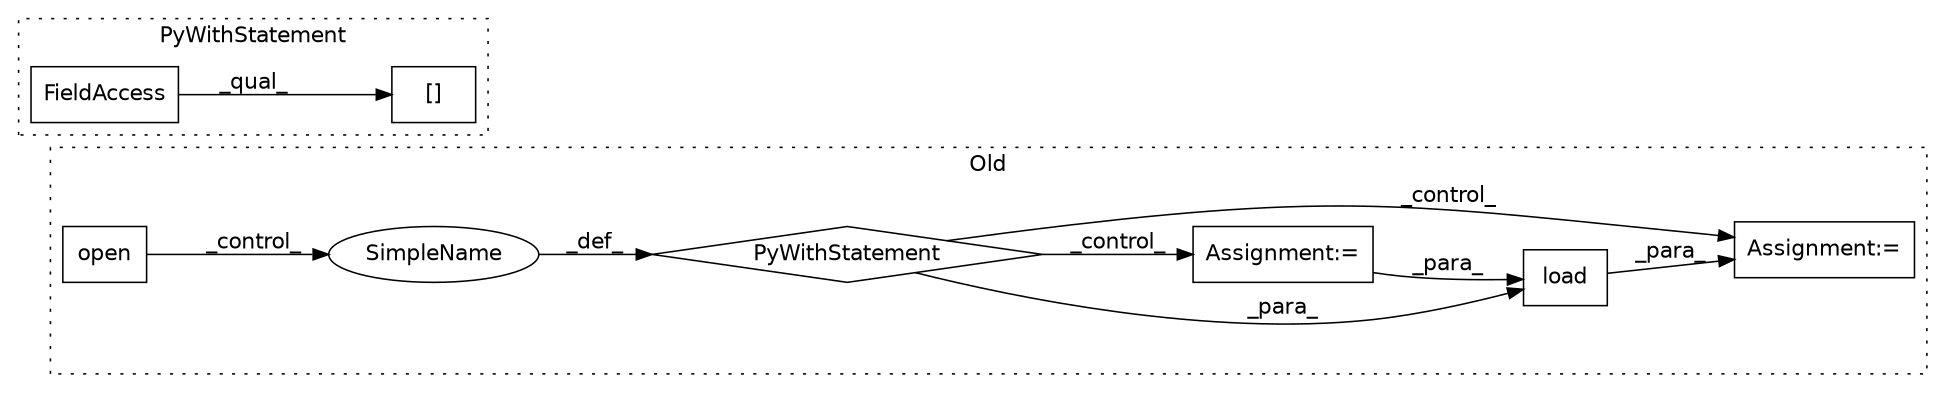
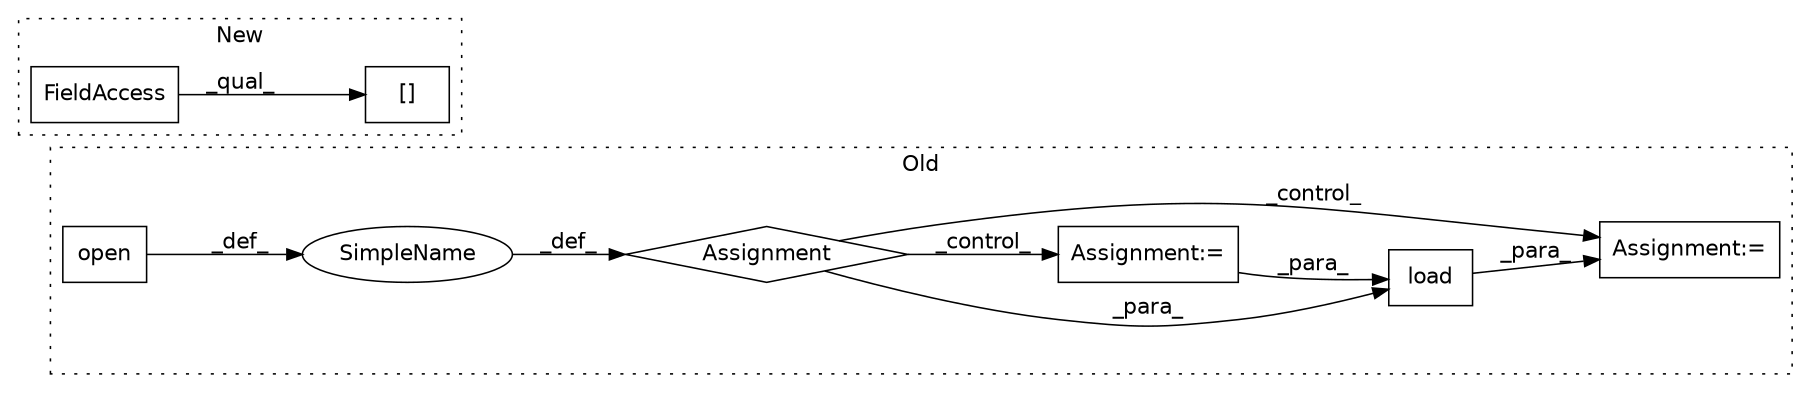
cluster "PyWithStatement": label "PyWithStatement" -> "New"
edge "open" -> "SimpleName": label "_control_" -> "_def_"
node "PyWithStatement": label "PyWithStatement" -> "Assignment"
